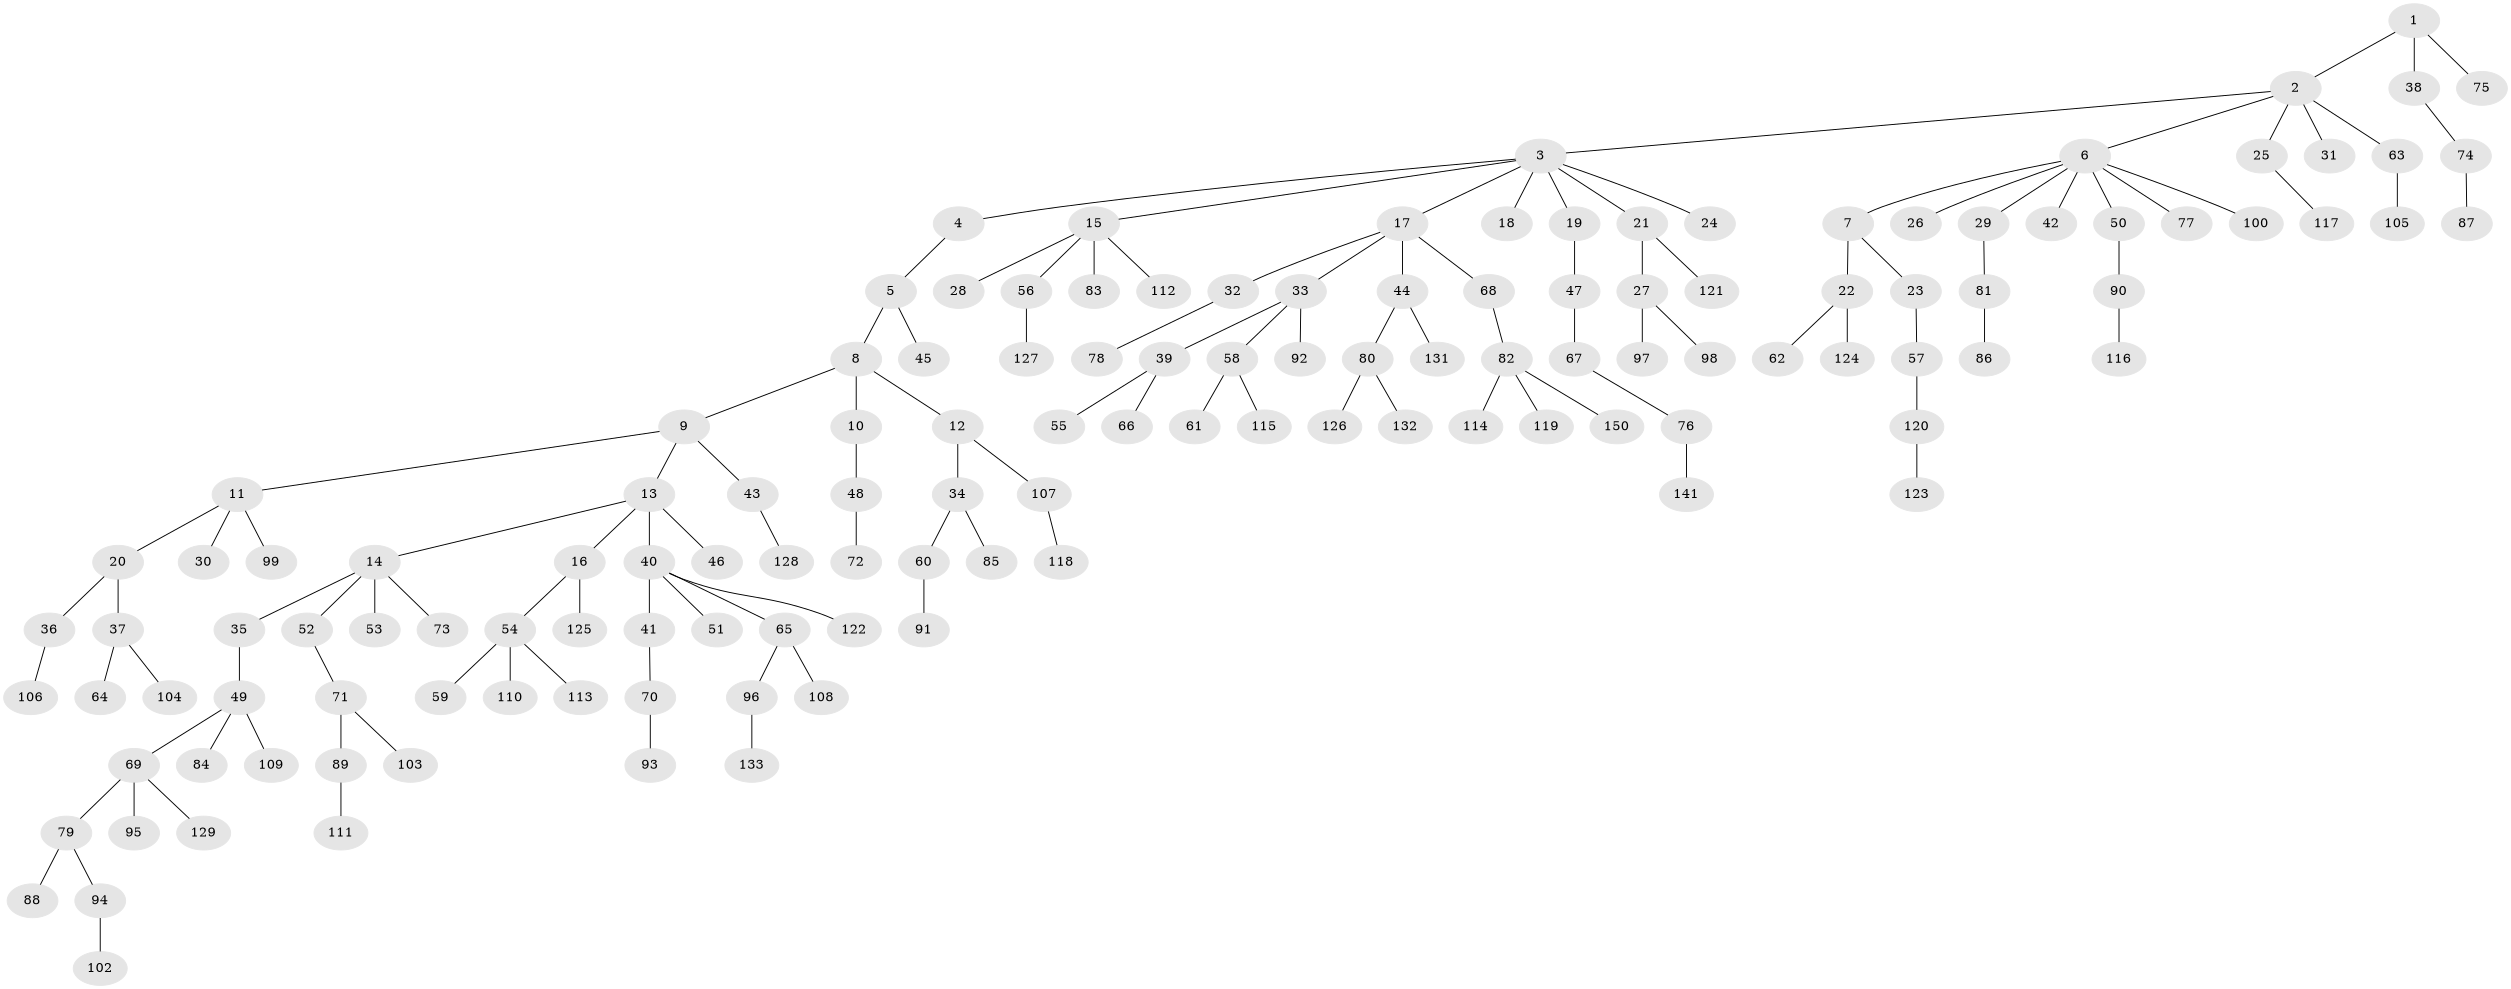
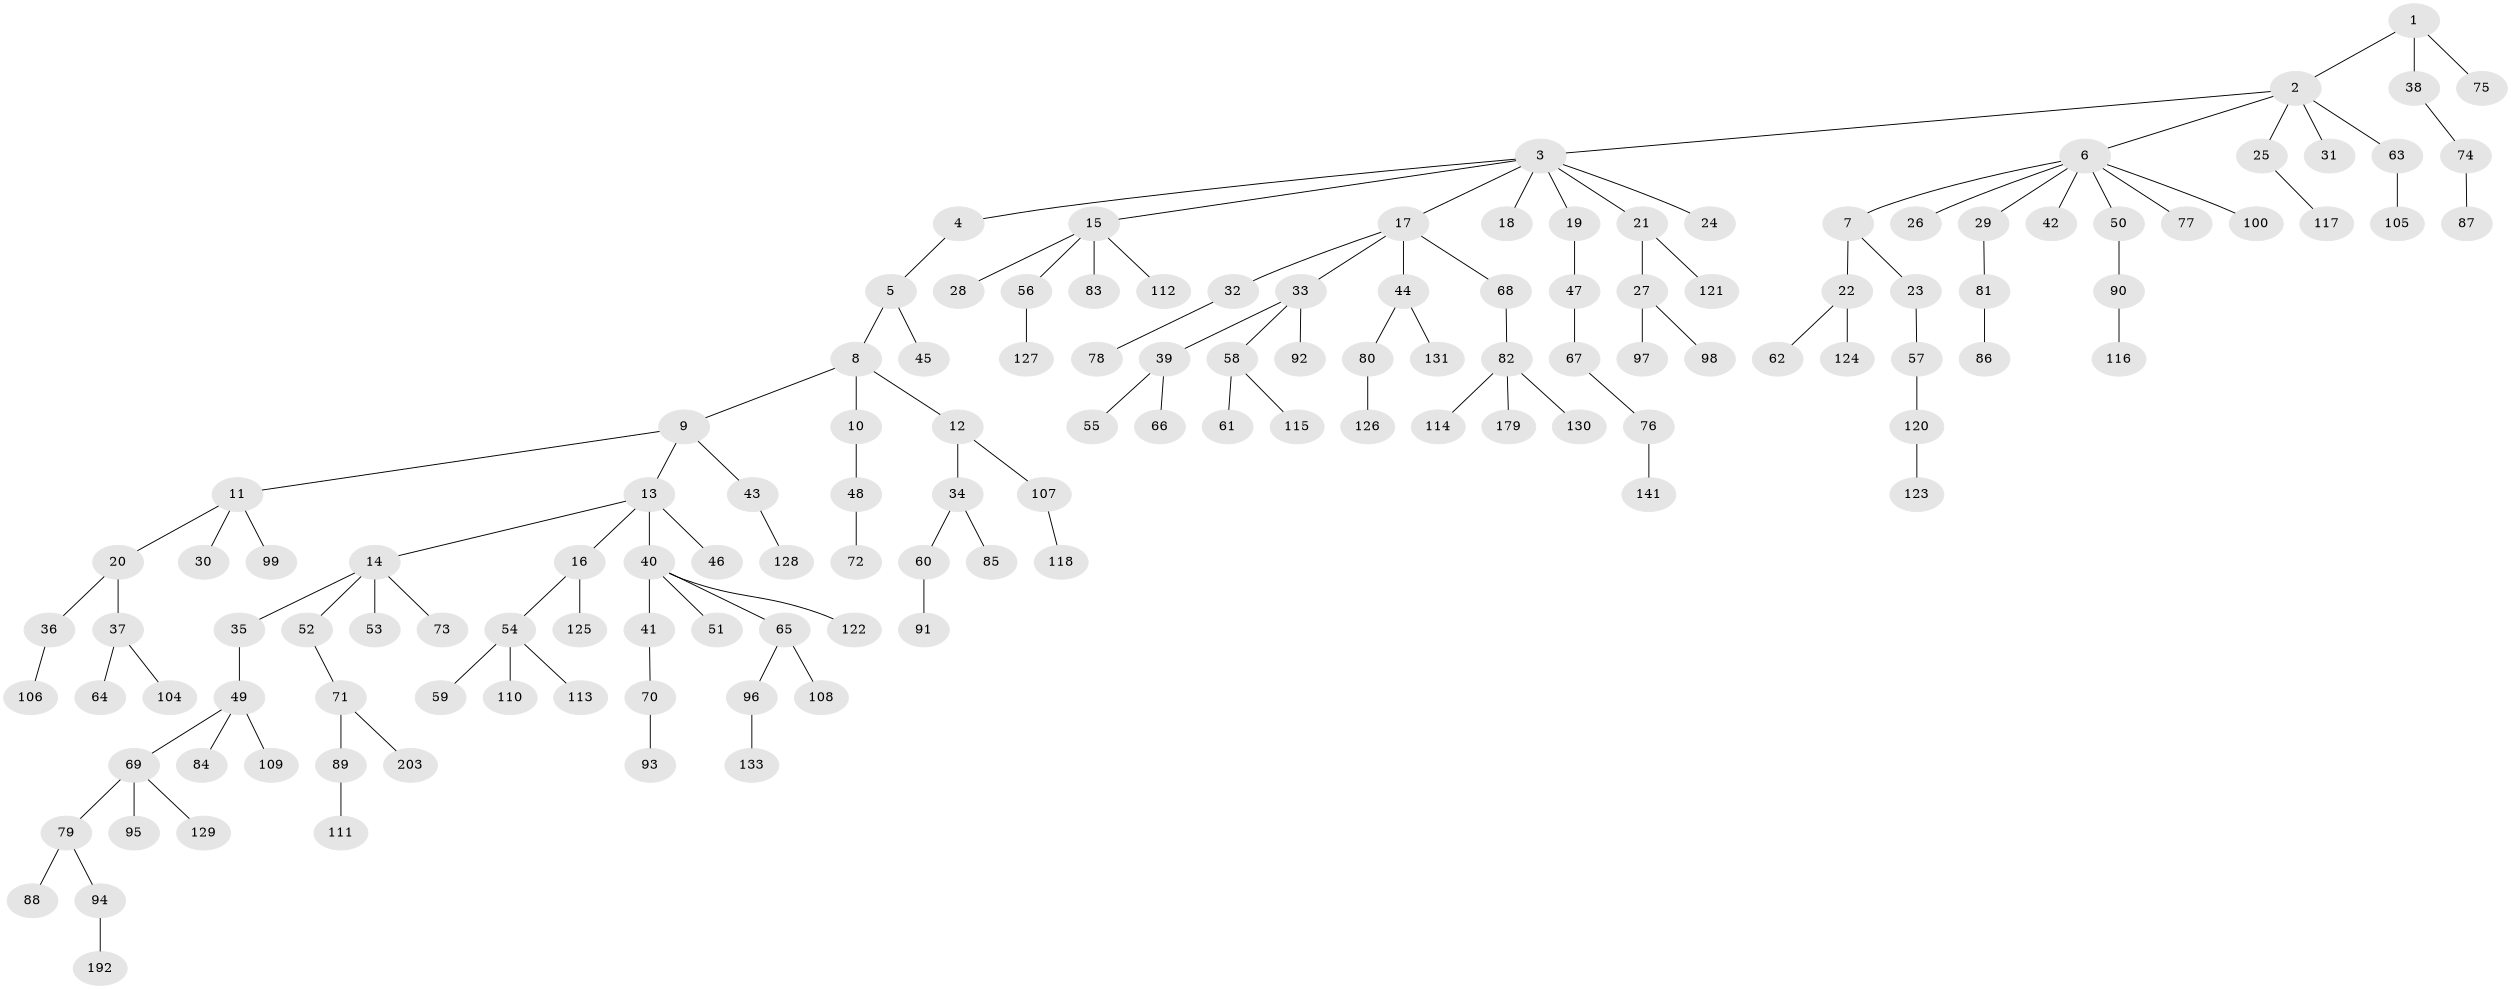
node "132": removed
node "119": label "119" -> "179"
node "150": label "150" -> "130"
node "103": label "103" -> "203"
node "102": label "102" -> "192"
